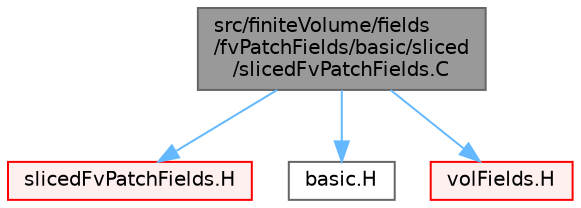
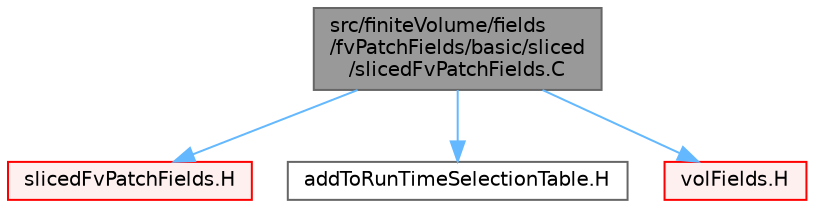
node "basic.H": label "basic.H" -> "addToRunTimeSelectionTable.H"
